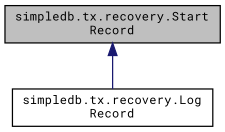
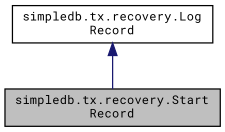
edge "simpledb.tx.recovery.Log Record" -> "simpledb.tx.recovery.Start Record": reversed
